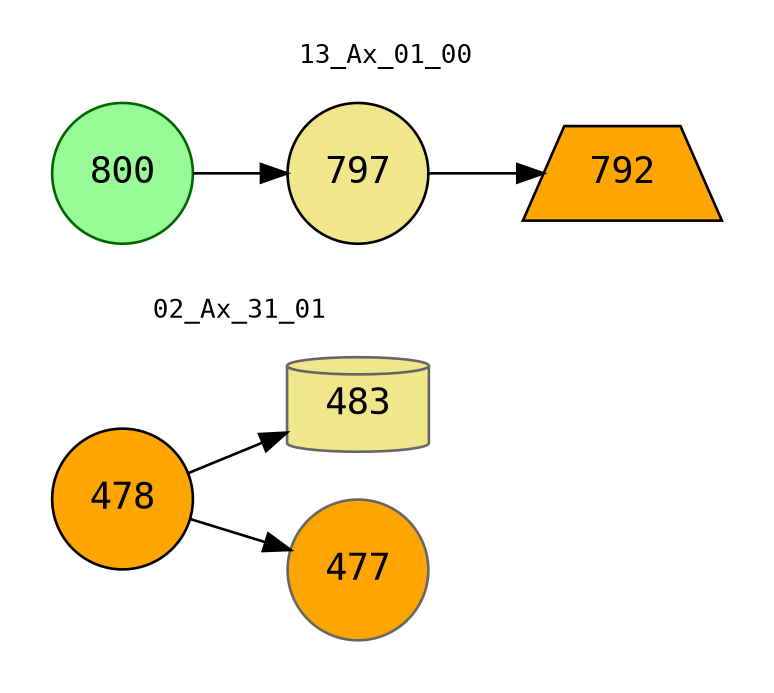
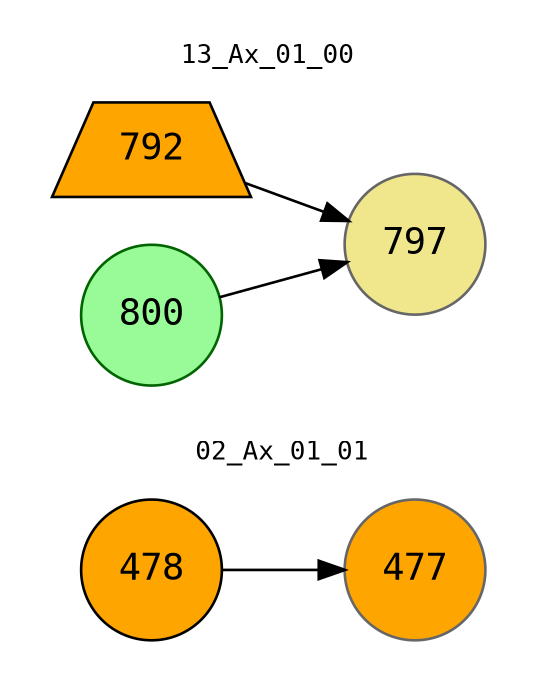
node "797": color black -> gray40
edge "797" -> "792": reversed
cluster "02_Ax_31_01": label "02_Ax_31_01" -> "02_Ax_01_01"
node "483": removed
